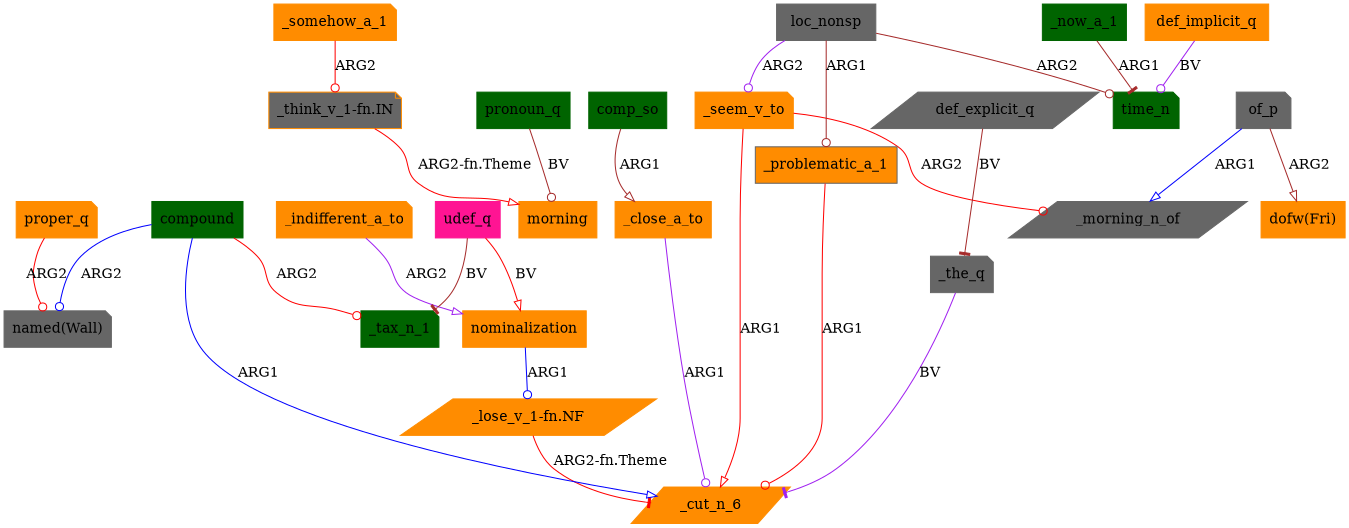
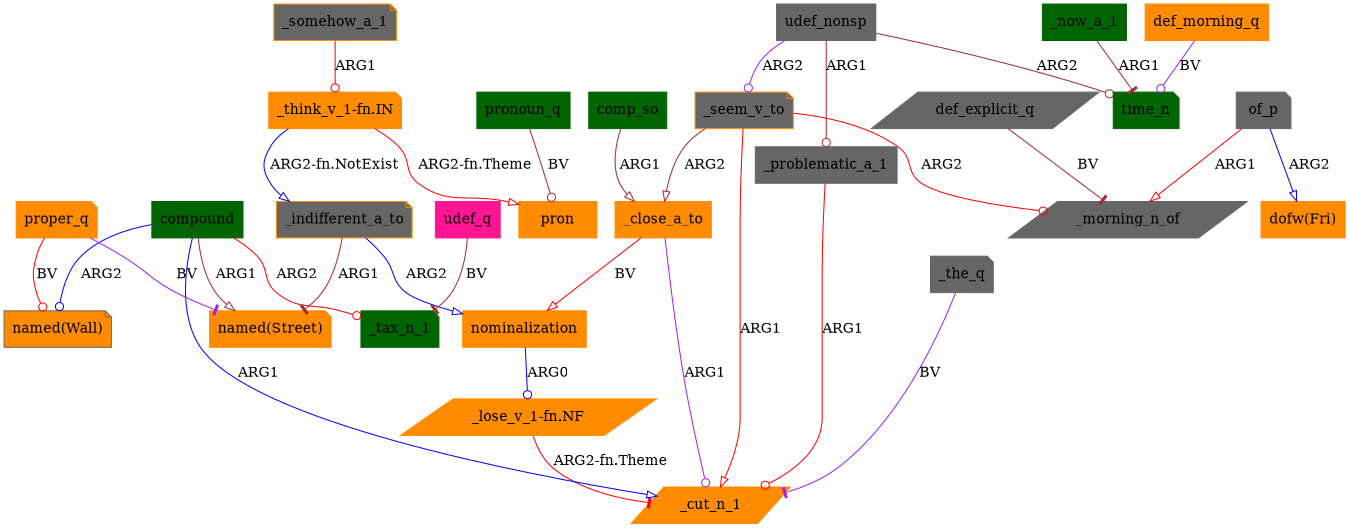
node "_somehow_a_1": fillcolor darkorange -> gray40
node "loc_nonsp": label "loc_nonsp" -> "udef_nonsp"
node "def_implicit_q": label "def_implicit_q" -> "def_morning_q"
edge "_somehow_a_1" -> "_think_v_1-fn.IN": label "ARG2" -> "ARG1"
node "_think_v_1-fn.IN": fillcolor gray40 -> darkorange
node "_seem_v_to": fillcolor darkorange -> gray40
edge "_seem_v_to" -> "_close_a_to": added, label "ARG2"
edge "_think_v_1-fn.IN" -> "_indifferent_a_to": added, label "ARG2-fn.NotExist"
edge "of_p" -> "dofw(Fri)": color brown -> blue
edge "of_p" -> "_morning_n_of": color blue -> red
node "_problematic_a_1": fillcolor darkorange -> gray40
edge "def_explicit_q" -> "_the_q": now "def_explicit_q" -> "_morning_n_of"
node "_indifferent_a_to": fillcolor darkorange -> gray40
node "morning": label "morning" -> "pron"
edge "udef_q" -> "nominalization": now "_close_a_to" -> "nominalization"
edge "proper_q" -> "named(Wall)": label "ARG2" -> "BV"
edge "_indifferent_a_to" -> "nominalization": color purple -> blue
node "named(Wall)": fillcolor gray40 -> darkorange
node "named(Street)": added
edge "nominalization" -> "_lose_v_1-fn.NF": label "ARG1" -> "ARG0"
node "_cut_n_6": label "_cut_n_6" -> "_cut_n_1"
